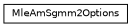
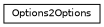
node "MleAmSgmm2Options": label "MleAmSgmm2Options" -> "Options2Options"
